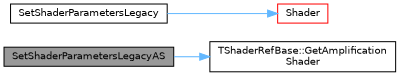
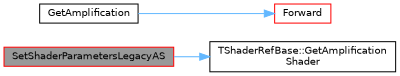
node "SetShaderParametersLegacy": label "SetShaderParametersLegacy" -> "GetAmplification"
node "Shader": label "Shader" -> "Forward"
node "SetShaderParametersLegacyAS": color black -> red
